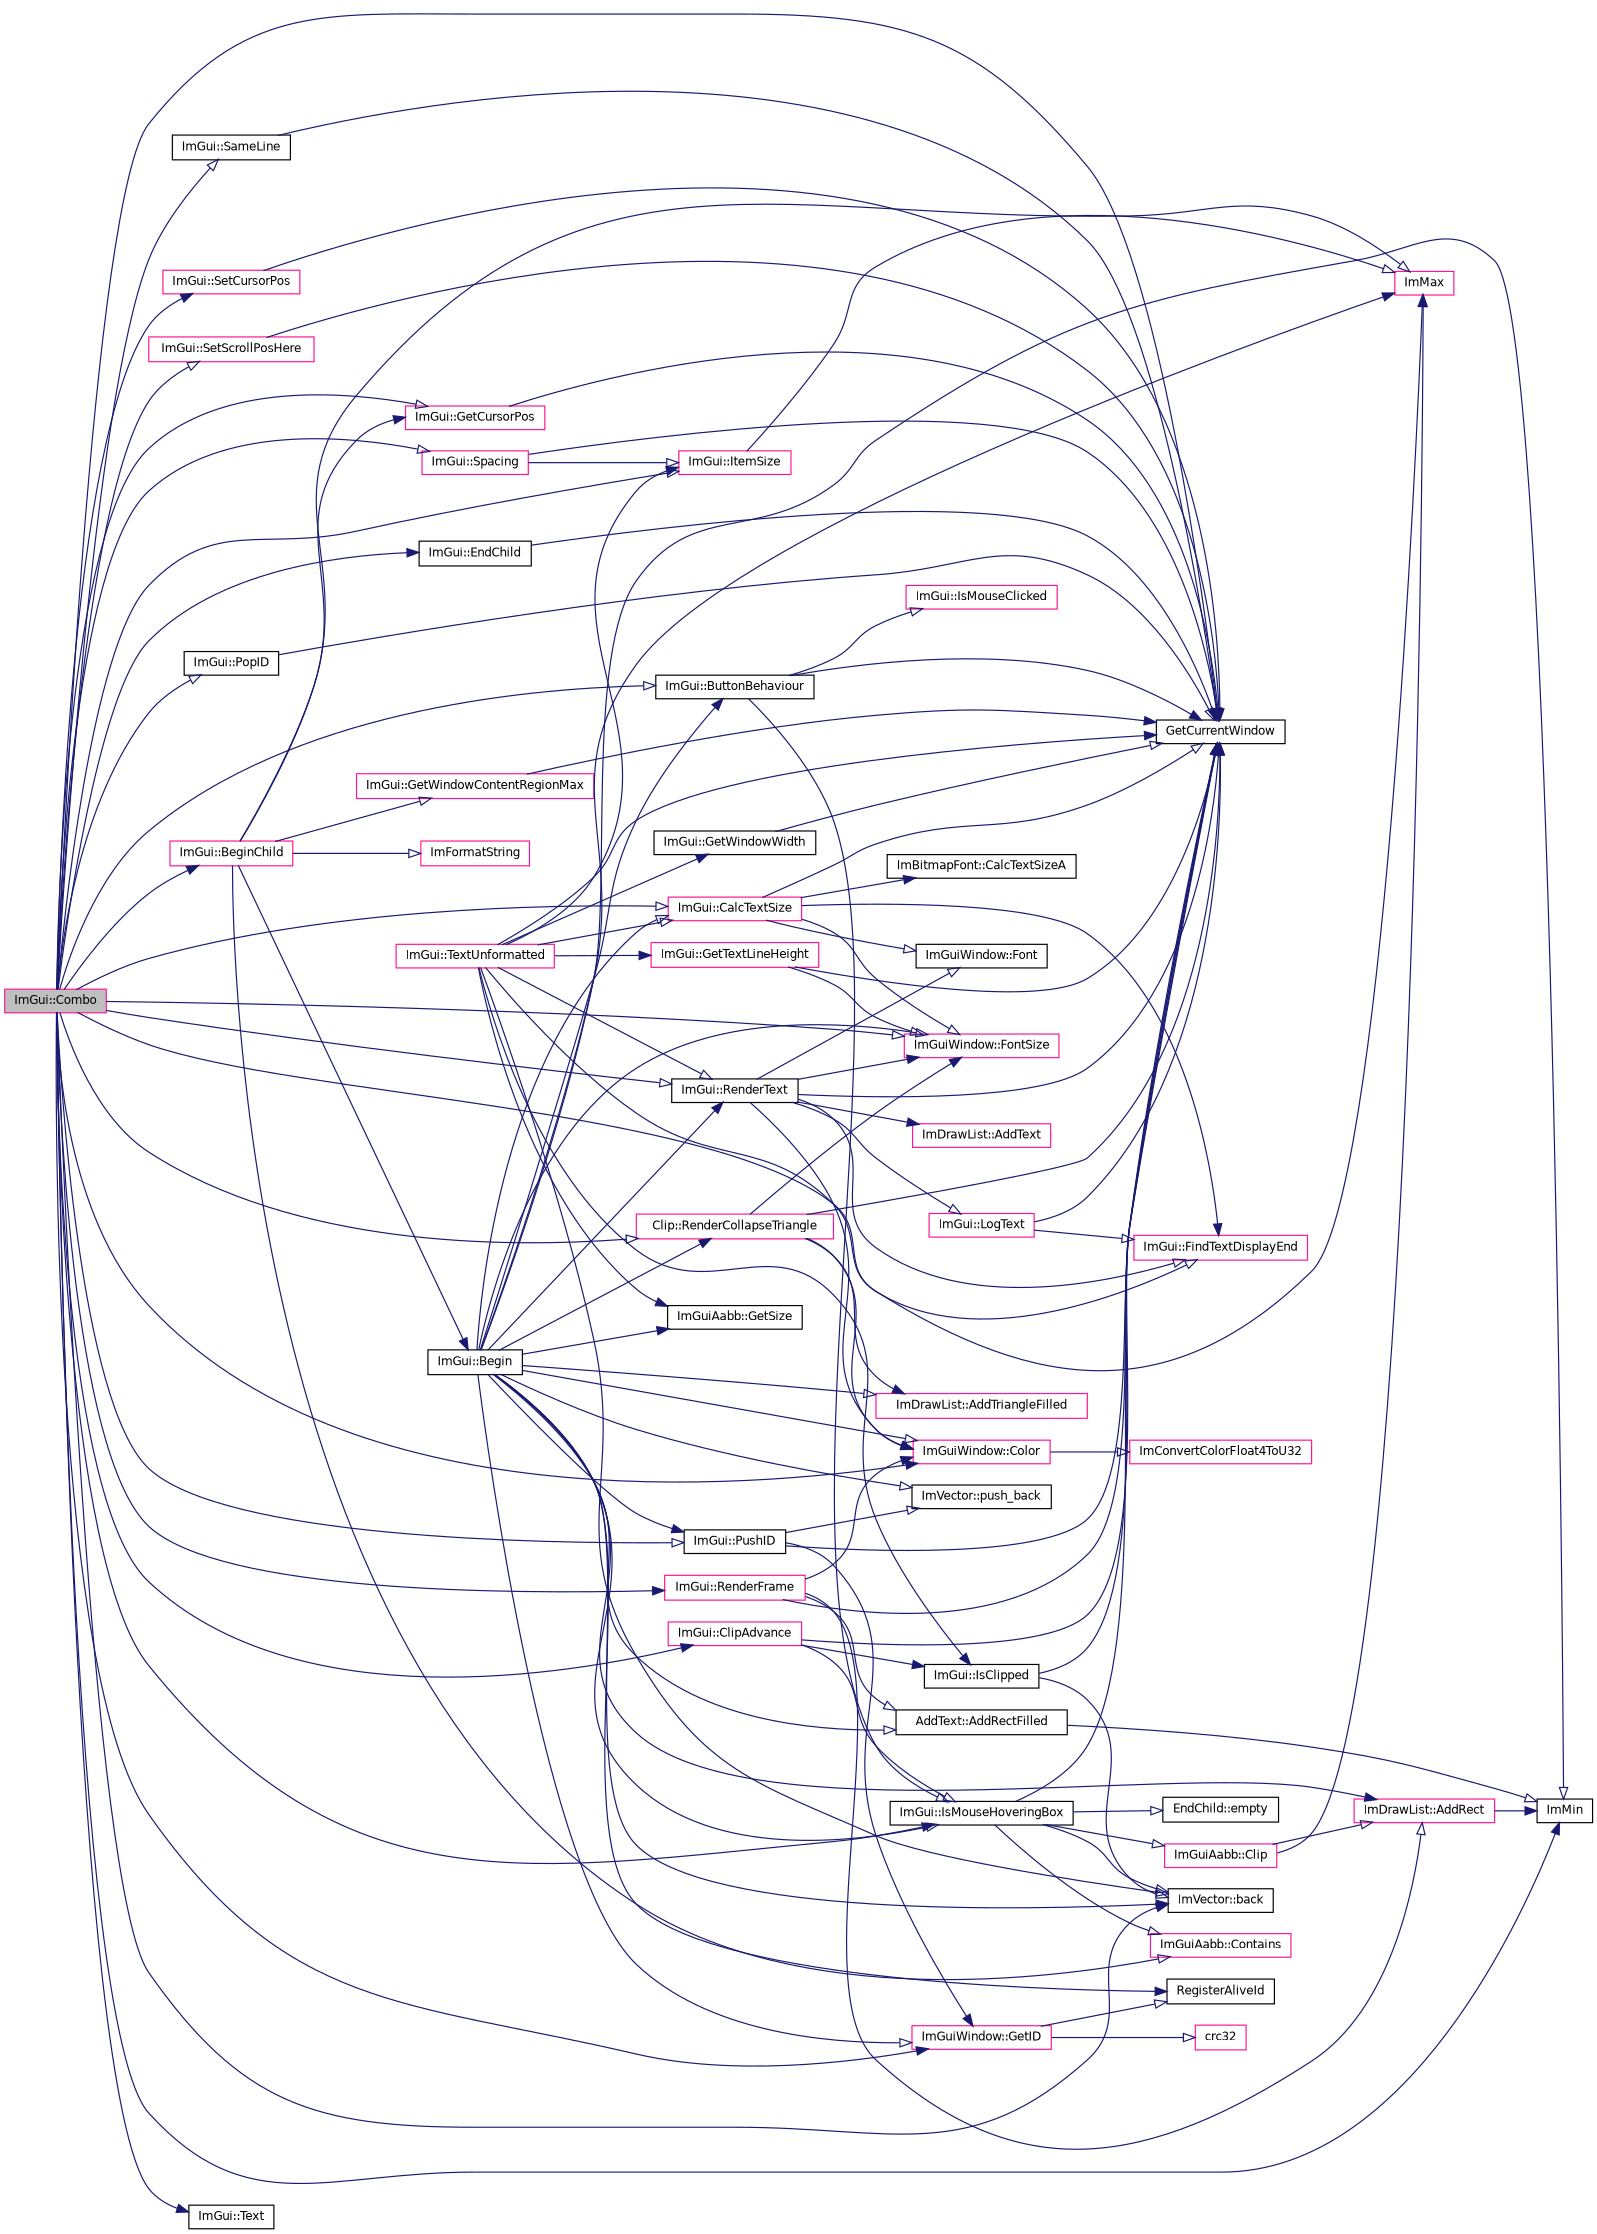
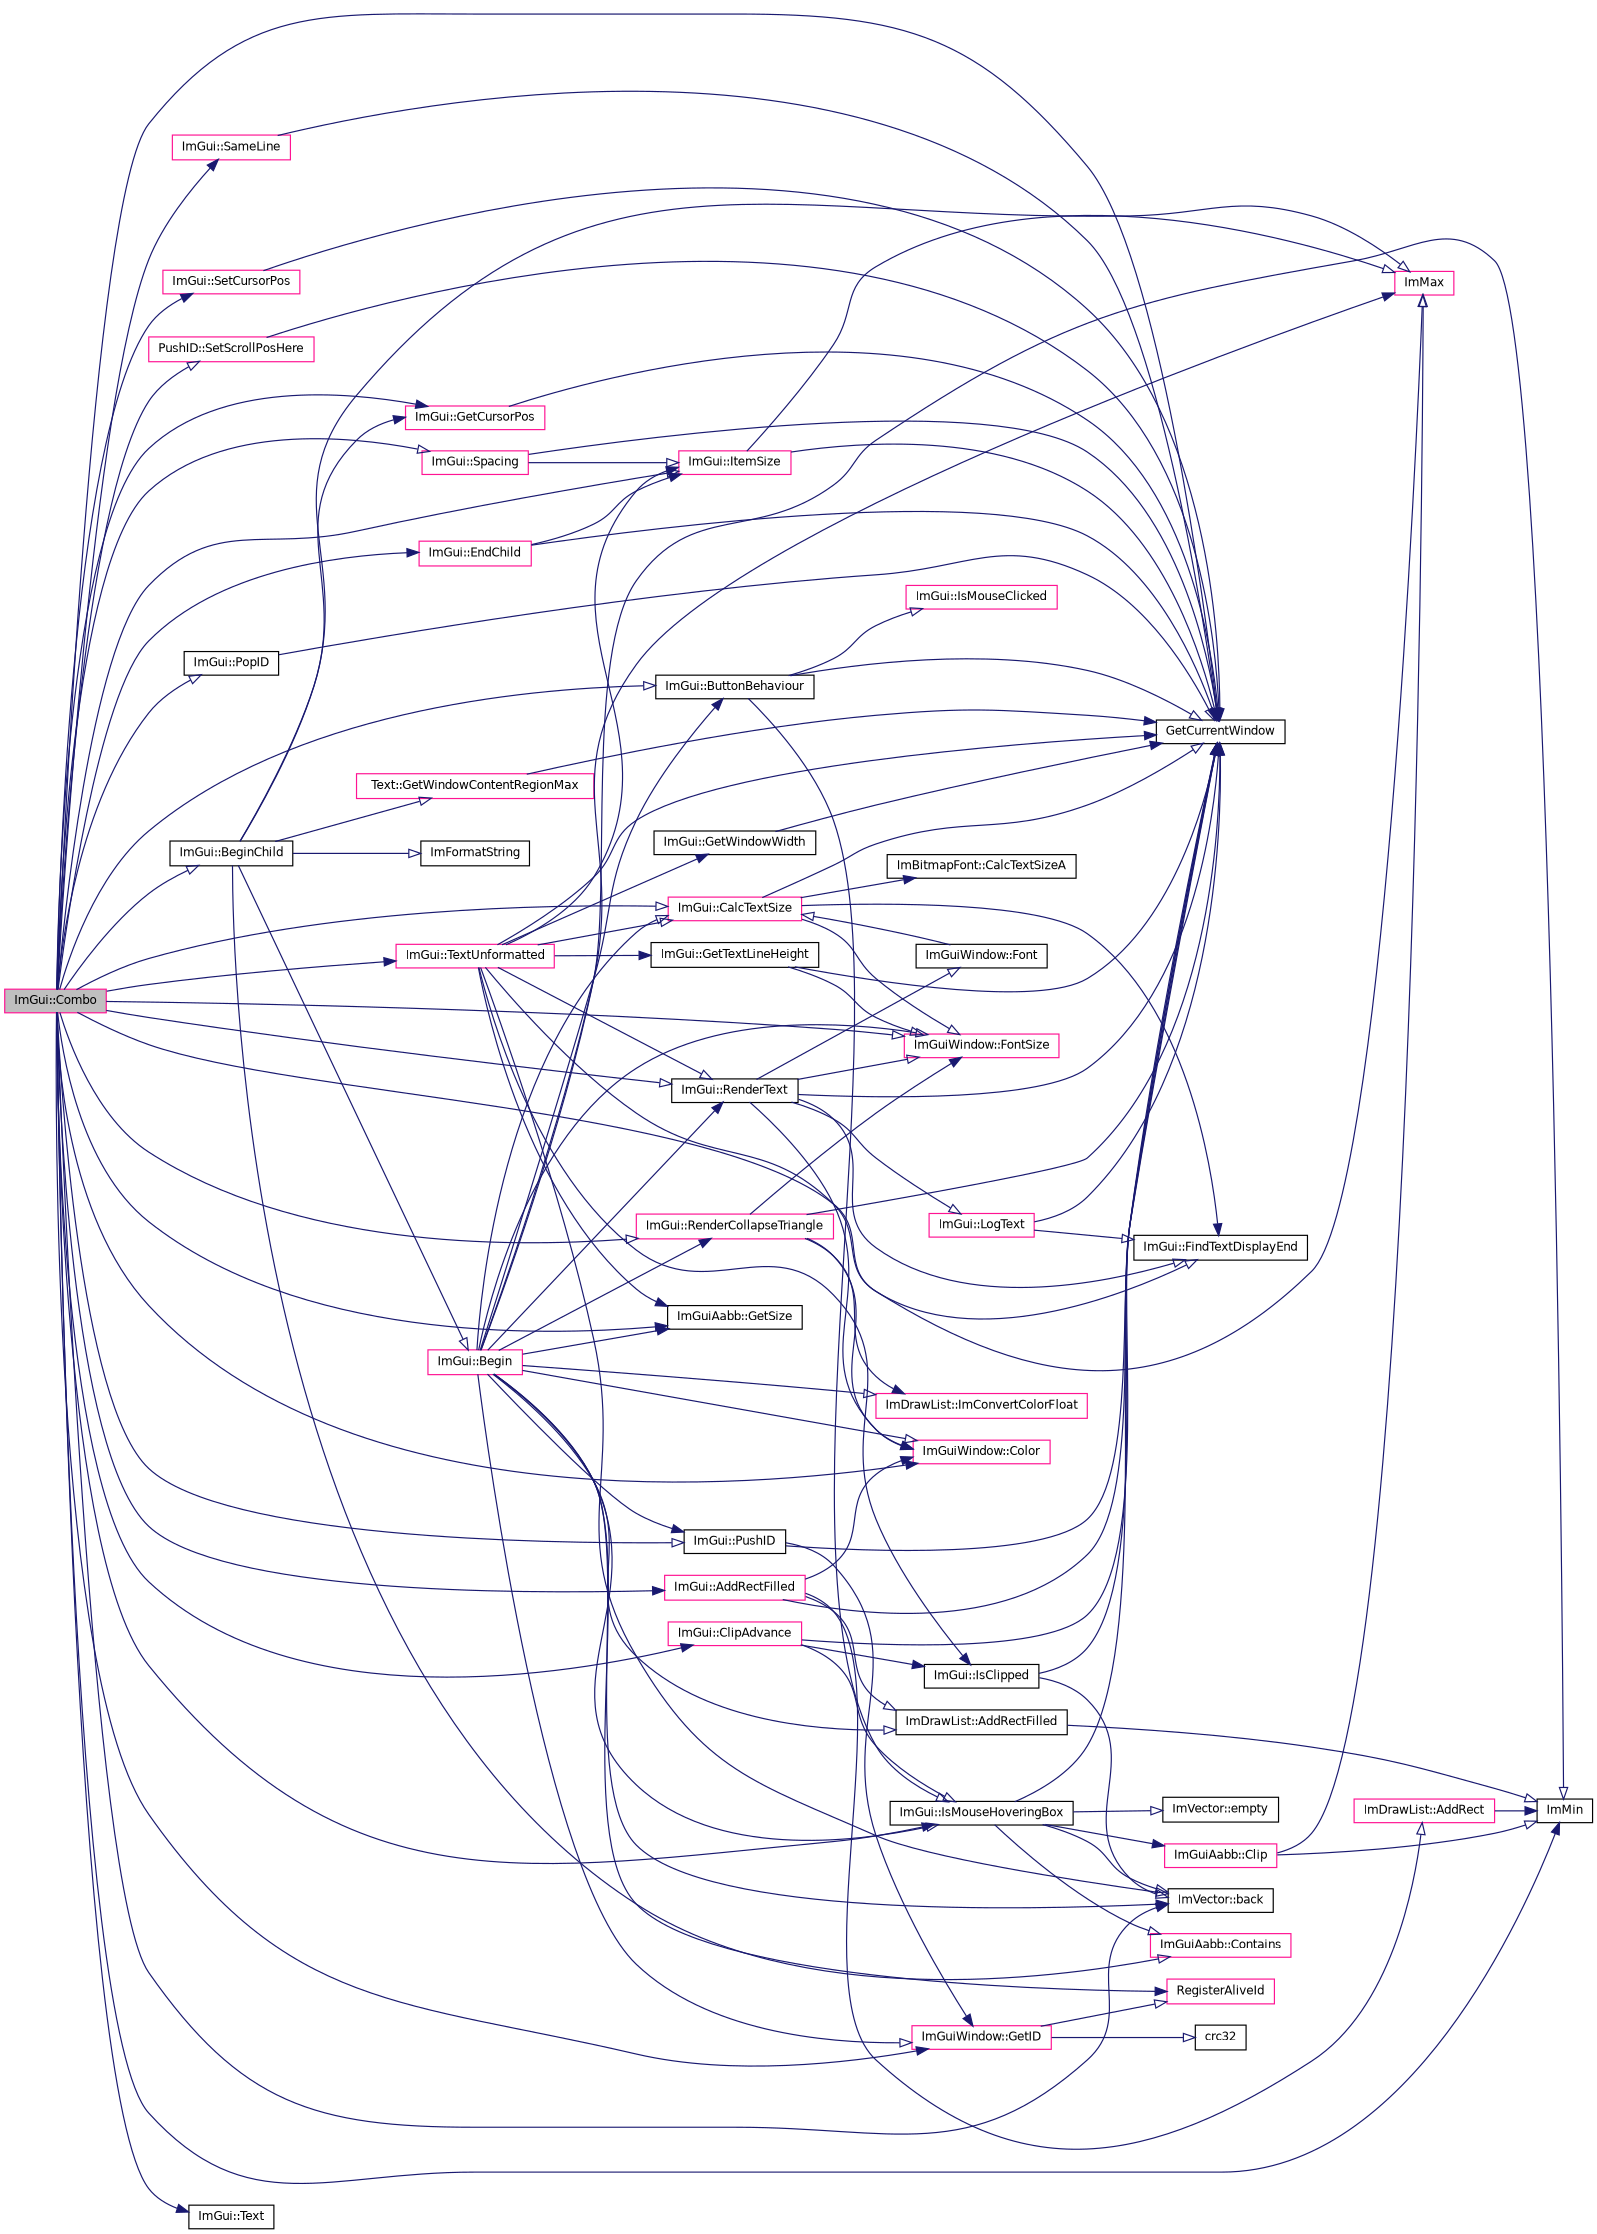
node "ImGui::SameLine": color black -> deeppink
node "ImGui::SetScrollPosHere": label "ImGui::SetScrollPosHere" -> "PushID::SetScrollPosHere"
edge "ImGui::Combo" -> "ImGui::SameLine": arrowhead onormal -> normal
edge "ImGui::Combo" -> "ImGui::GetCursorPos": arrowhead onormal -> normal
edge "ImGui::ItemSize" -> "GetCurrentWindow": added
edge "ImGui::EndChild" -> "ImGui::ItemSize": added
node "ImGui::EndChild": color black -> deeppink
edge "ImGui::ButtonBehaviour" -> "GetCurrentWindow": arrowhead normal -> onormal
edge "ImGui::GetWindowWidth" -> "GetCurrentWindow": arrowhead onormal -> normal
node "ImGui::GetWindowContentRegionMax": label "ImGui::GetWindowContentRegionMax" -> "Text::GetWindowContentRegionMax"
node "ImGui::BeginChild": color deeppink -> black
node "ImFormatString": color deeppink -> black
edge "ImGui::Combo" -> "ImGui::BeginChild": arrowhead normal -> onormal
edge "ImGui::CalcTextSize" -> "ImGuiWindow::Font": reversed
node "ImGui::GetTextLineHeight": color deeppink -> black
edge "ImGui::Combo" -> "ImGui::TextUnformatted": added
edge "ImGui::RenderText" -> "ImGuiWindow::FontSize": arrowhead normal -> onormal
edge "ImGuiAabb::Clip" -> "ImMax": arrowhead normal -> onormal
edge "ImGui::BeginChild" -> "ImGui::Begin": arrowhead normal -> onormal
node "ImDrawList::AddText": removed
node "Clip::RenderCollapseTriangle": label "Clip::RenderCollapseTriangle" -> "ImGui::RenderCollapseTriangle"
node "ImGui::FindTextDisplayEnd": color deeppink -> black
edge "ImGui::Combo" -> "ImGuiAabb::GetSize": added
node "ImGui::Begin": color black -> deeppink
node "ImDrawList::AddTriangleFilled": label "ImDrawList::AddTriangleFilled" -> "ImDrawList::ImConvertColorFloat"
node "ImConvertColorFloat4ToU32": removed
node "ImVector::push_back": removed
node "ImGui::RenderFrame": label "ImGui::RenderFrame" -> "ImGui::AddRectFilled"
node "AddText::AddRectFilled": label "AddText::AddRectFilled" -> "ImDrawList::AddRectFilled"
edge "ImGui::Begin" -> "ImDrawList::AddRect": removed
node "EndChild::empty": label "EndChild::empty" -> "ImVector::empty"
edge "ImGui::IsMouseHoveringBox" -> "ImGuiAabb::Clip": arrowhead onormal -> normal
edge "ImGuiAabb::Clip" -> "ImDrawList::AddRect": now "ImGuiAabb::Clip" -> "ImMin"
node "RegisterAliveId": color black -> deeppink
node "crc32": color deeppink -> black
